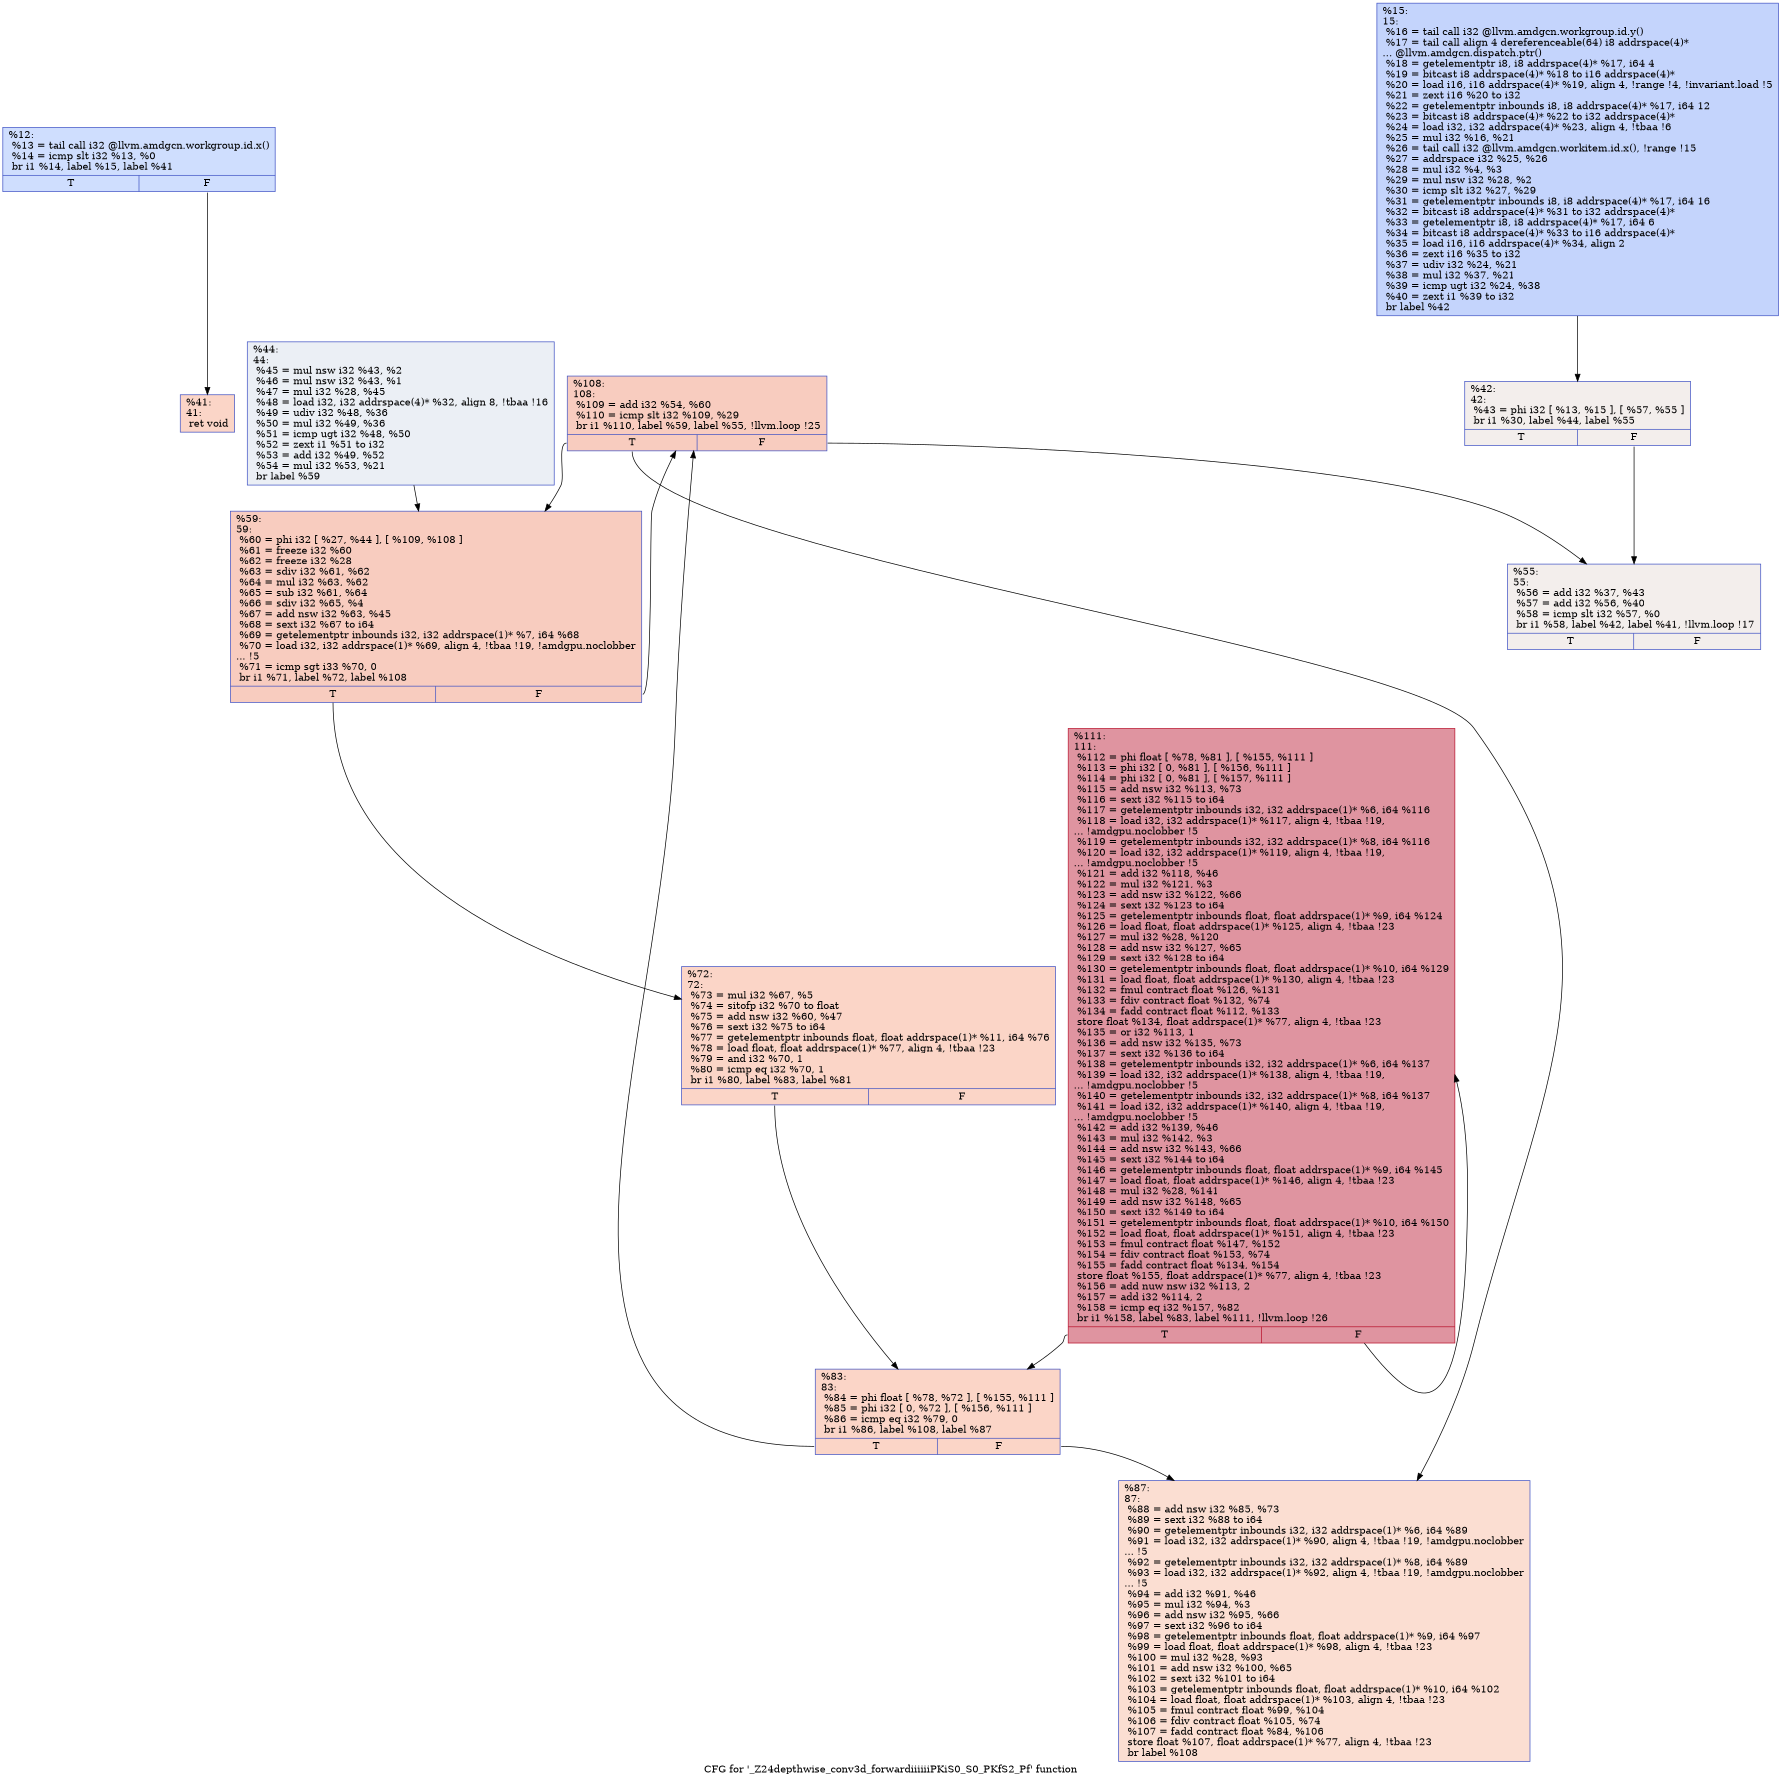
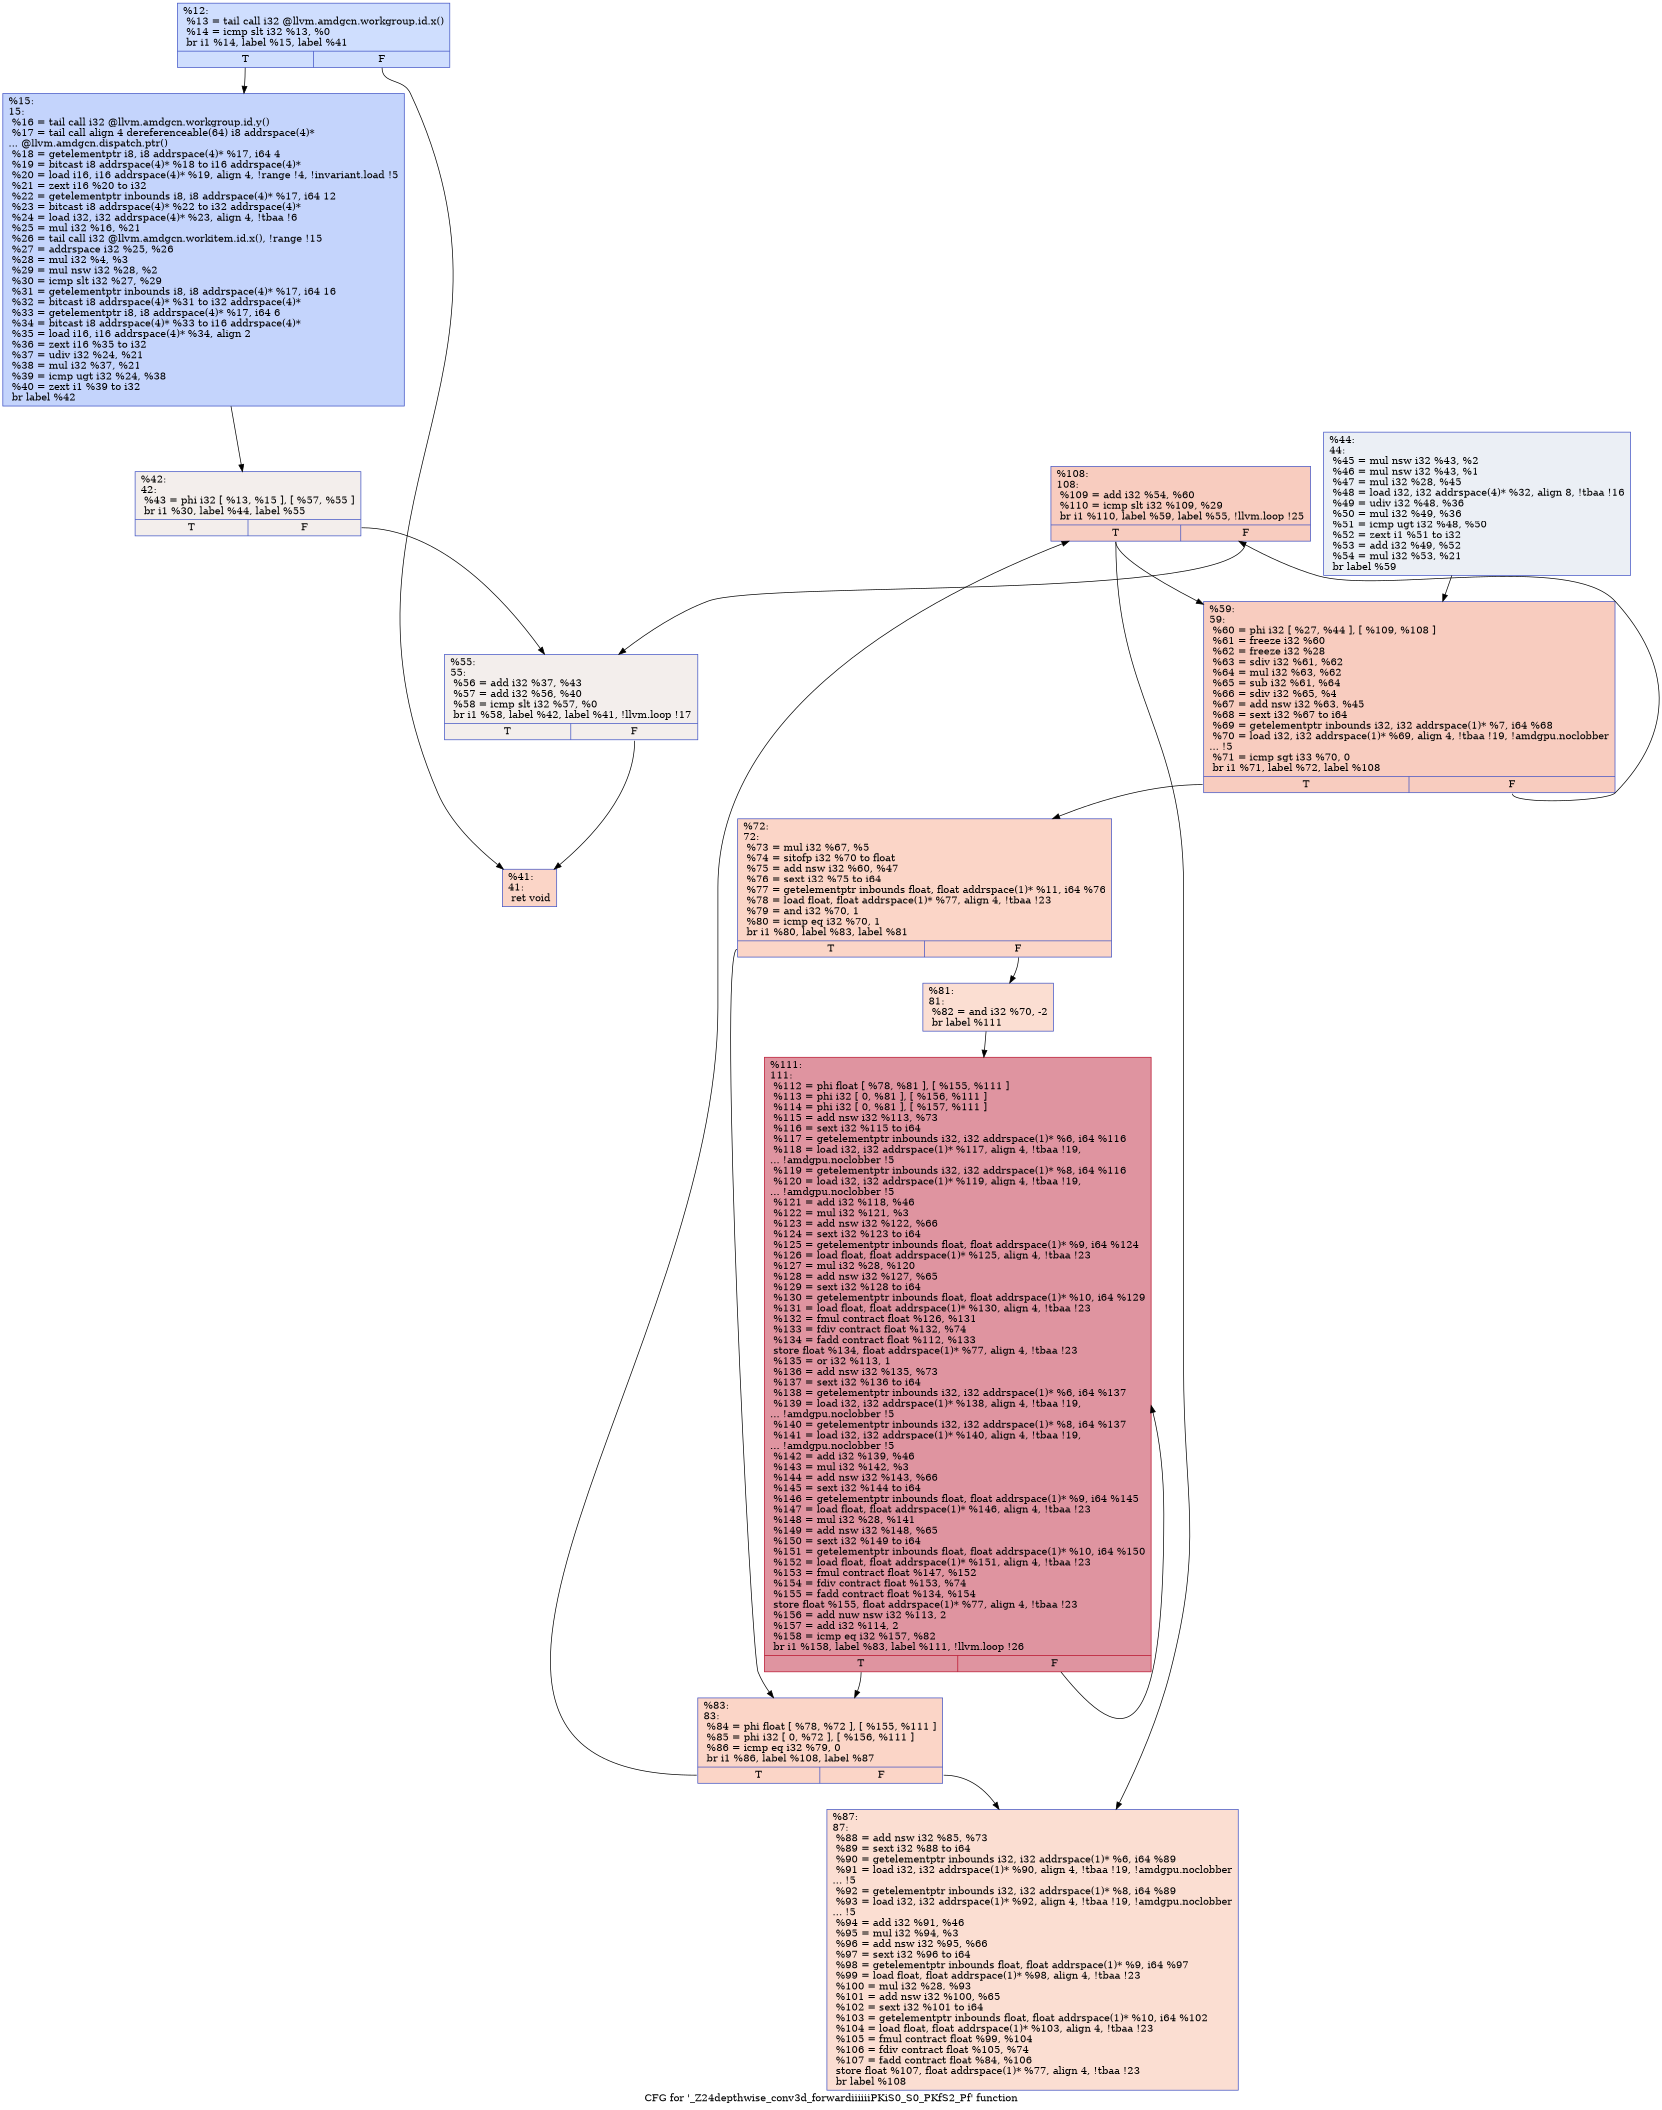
edge "%12:" -> "%15:": added
edge "%55:" -> "%41:": added
node "%81:": added
